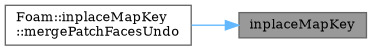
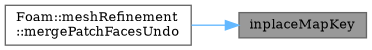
node "Foam::inplaceMapKey ::mergePatchFacesUndo": label "Foam::inplaceMapKey ::mergePatchFacesUndo" -> "Foam::meshRefinement ::mergePatchFacesUndo"
